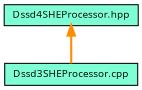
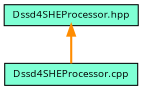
node "Dssd3SHEProcessor.cpp": label "Dssd3SHEProcessor.cpp" -> "Dssd4SHEProcessor.cpp"
